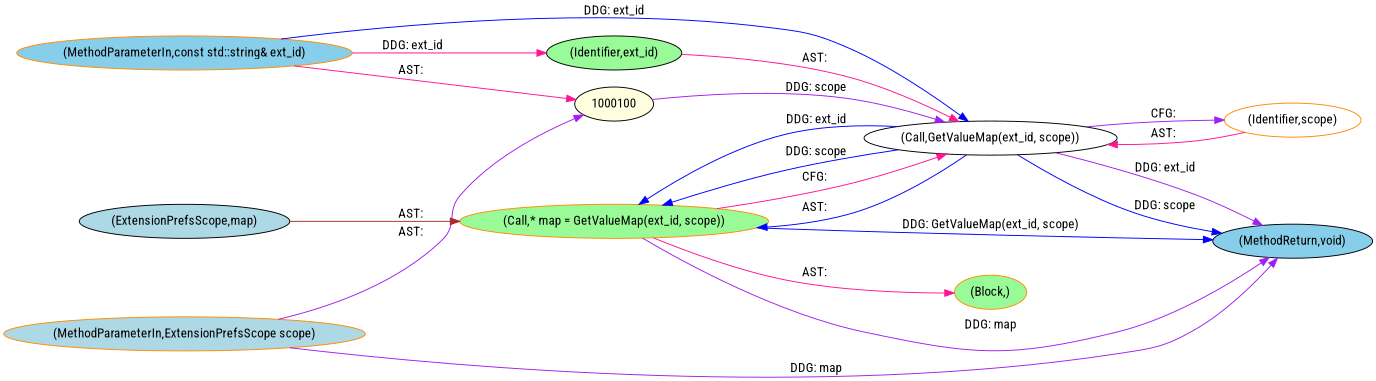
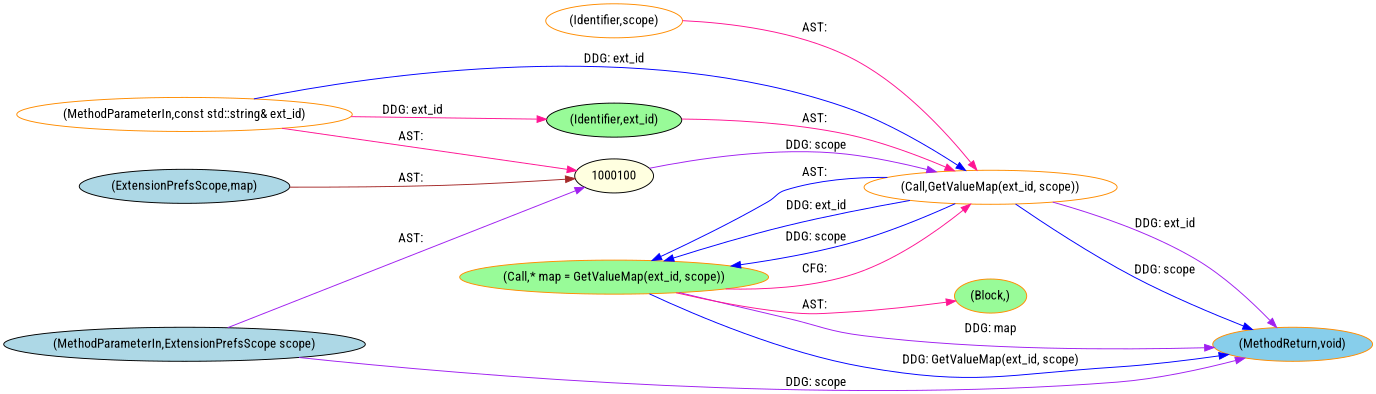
node "(MethodParameterIn,const std::string& ext_id)": fillcolor skyblue -> white
edge "(Call,GetValueMap(ext_id, scope))" -> "(Identifier,scope)": removed, label "CFG:"
node "(Call,GetValueMap(ext_id, scope))": color black -> darkorange
edge "(ExtensionPrefsScope,map)" -> "(Call,* map = GetValueMap(ext_id, scope))": now "(ExtensionPrefsScope,map)" -> "1000100"
node "(MethodReturn,void)": color black -> darkorange
node "(MethodParameterIn,ExtensionPrefsScope scope)": color darkorange -> black
edge "(MethodParameterIn,ExtensionPrefsScope scope)" -> "(MethodReturn,void)": label "DDG: map" -> "DDG: scope"
